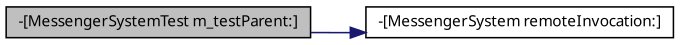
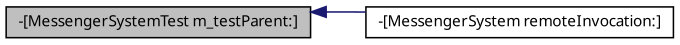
edge "-[MessengerSystemTest m_testParent:]" -> "-[MessengerSystem remoteInvocation:]": reversed
